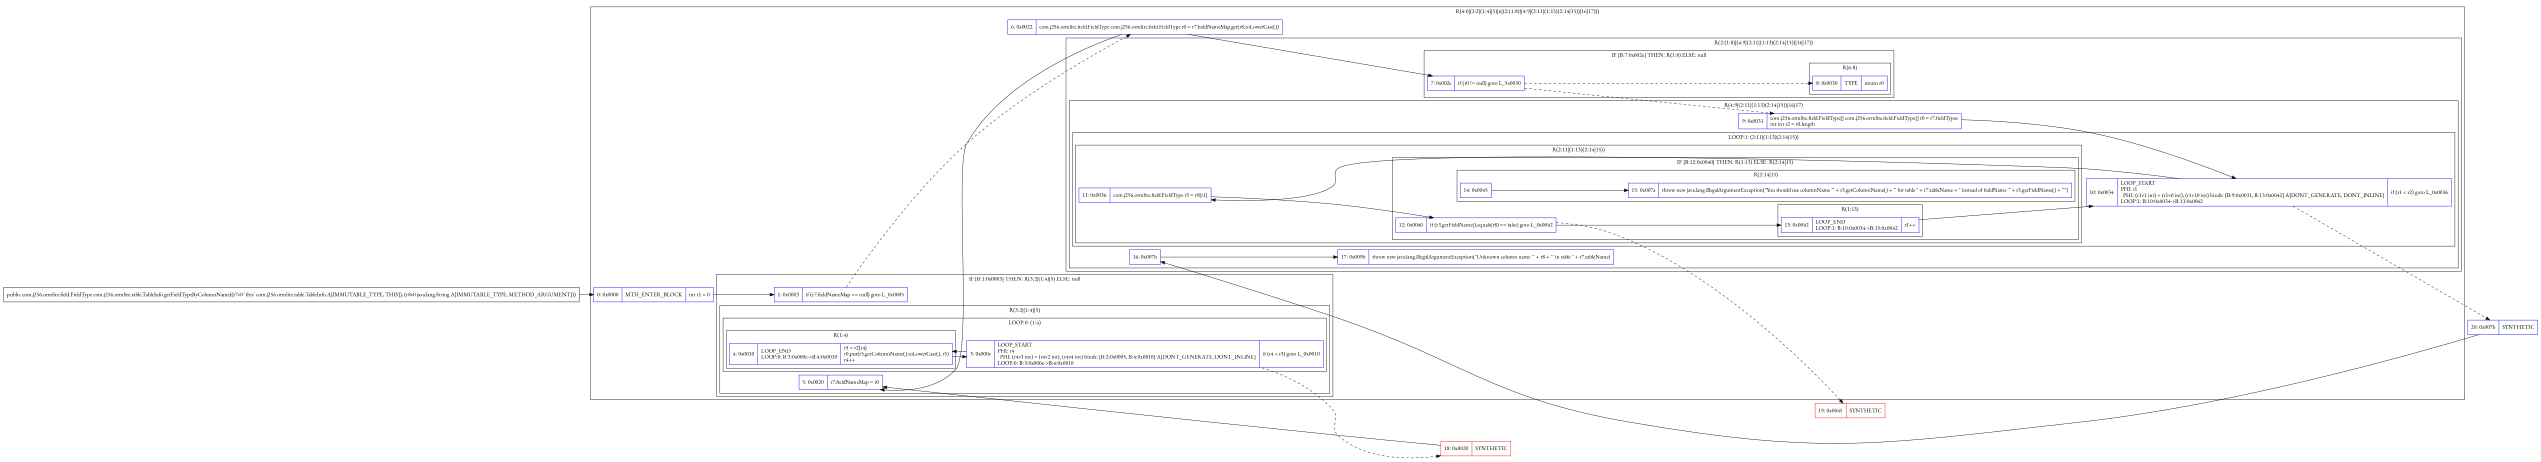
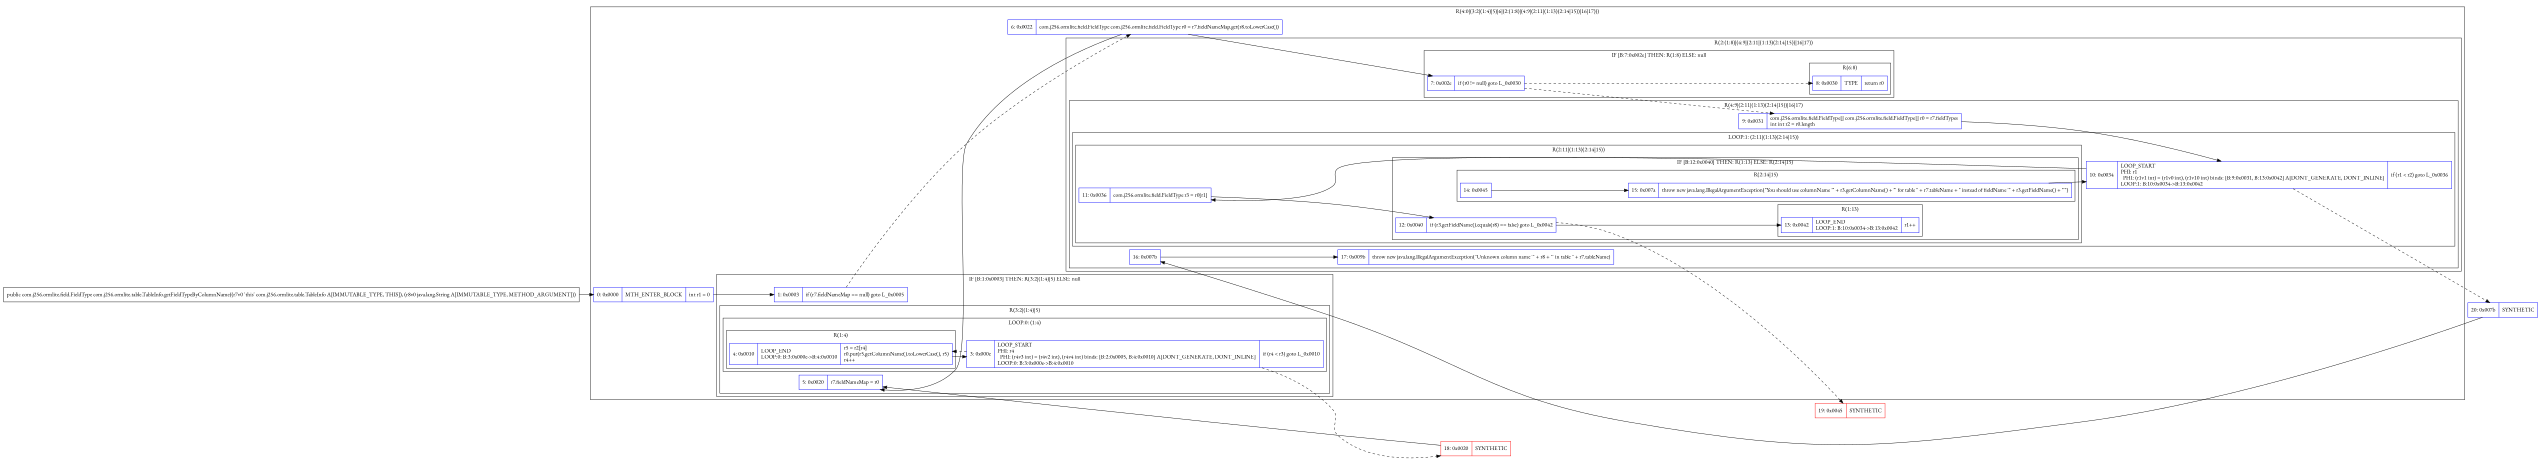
node "7: 0x002e": text "if (r0 != null) goto L_5x0030" -> "if (r0 != null) goto L_0x0030"
edge "13: 0x0042" -> "10: 0x0034": now "15: 0x007a" -> "10: 0x0034"
edge "3: 0x000e" -> "4: 0x0010": style solid -> dashed
